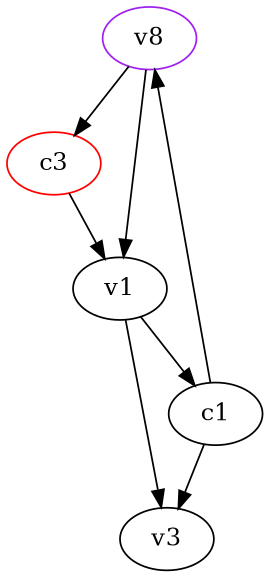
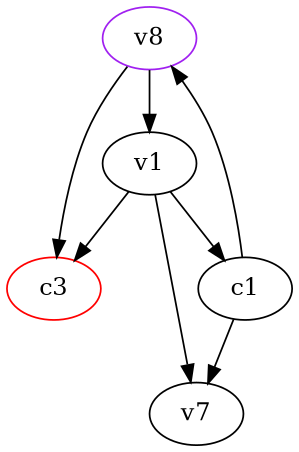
edge "c3" -> "v1": reversed
node "v3": label "v3" -> "v7"
